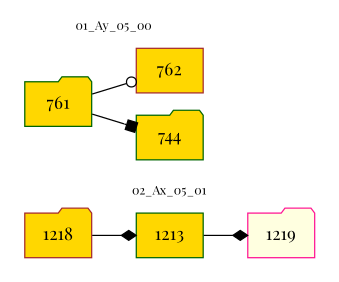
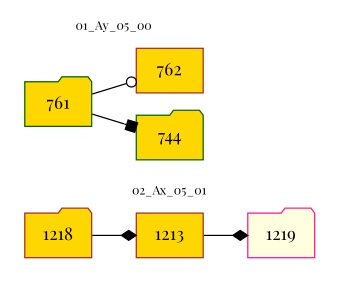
node "1213": color darkgreen -> brown
